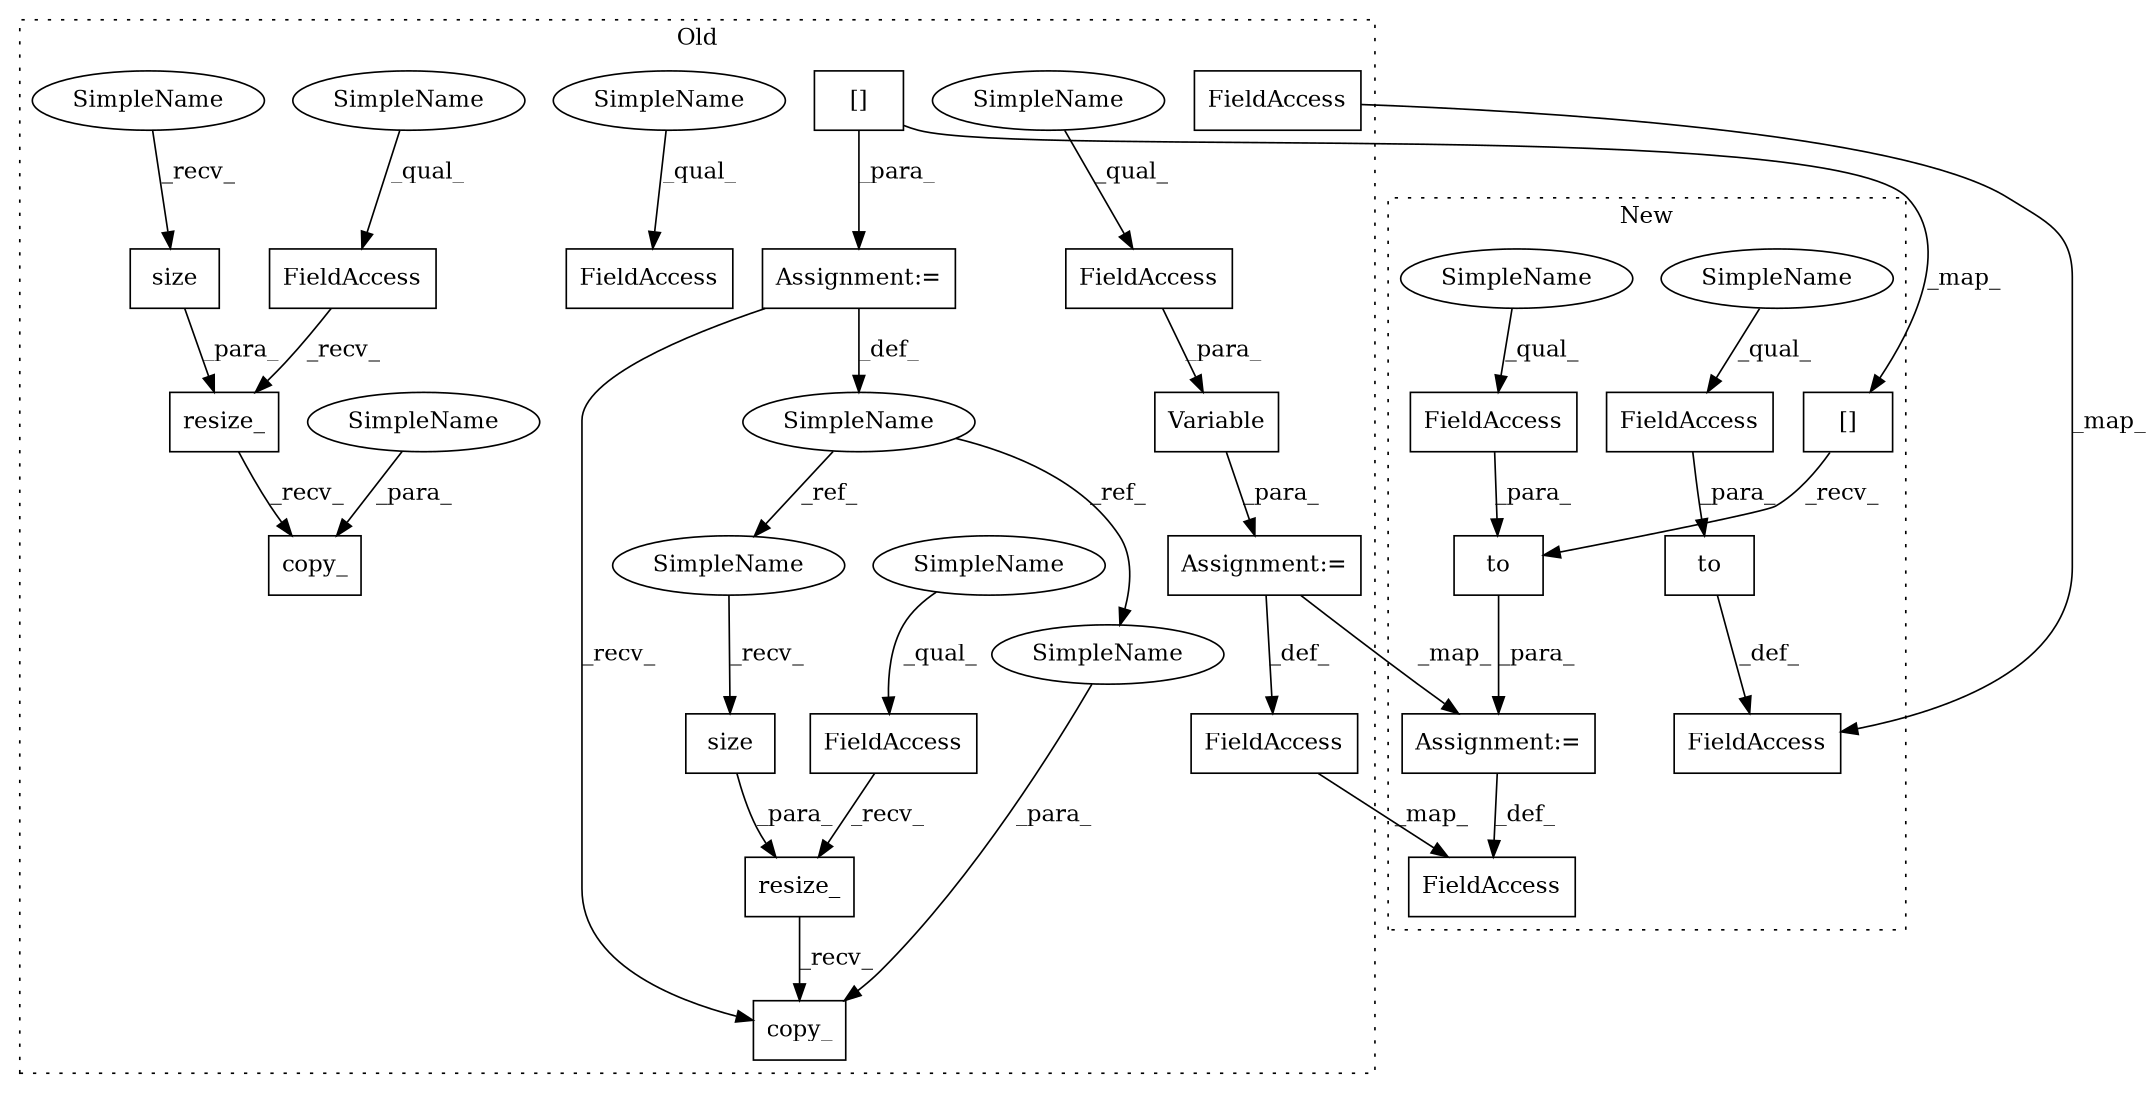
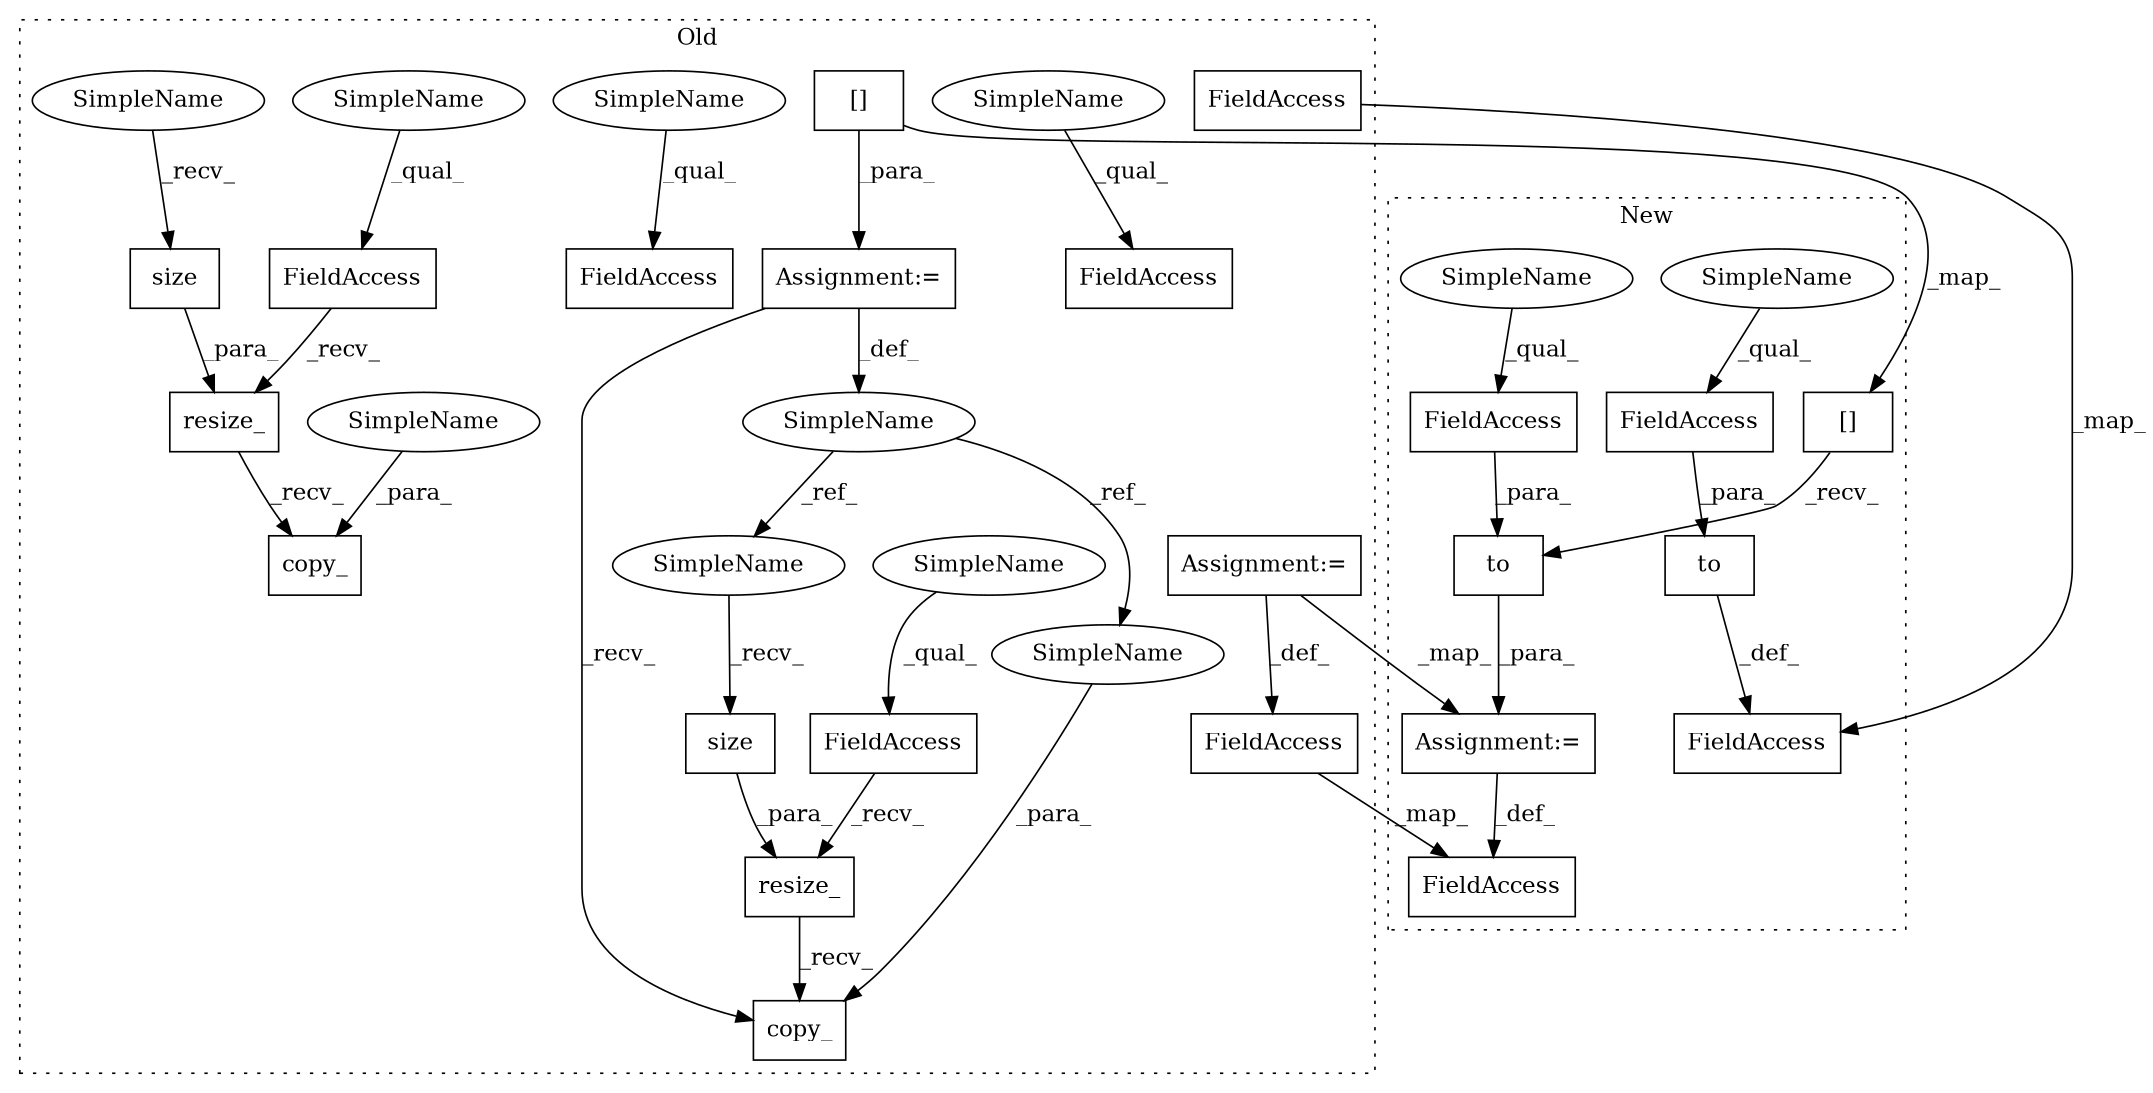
node "Variable": removed
